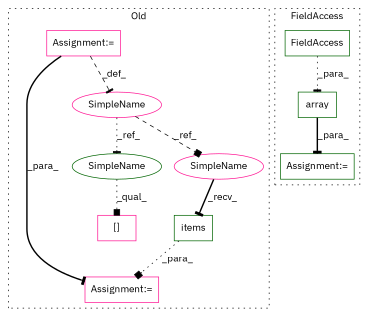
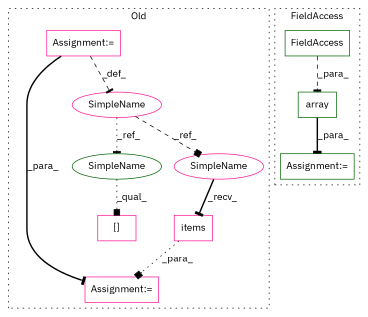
edge "FieldAccess" -> "array": style dotted -> dashed
node "items": color darkgreen -> deeppink
